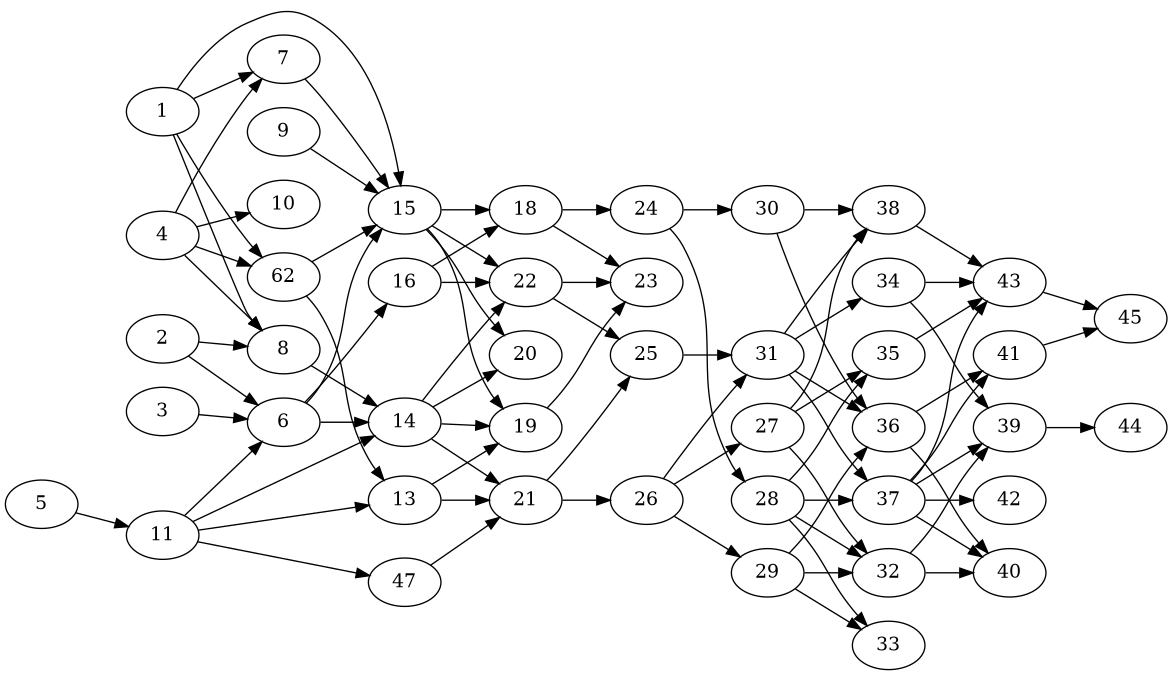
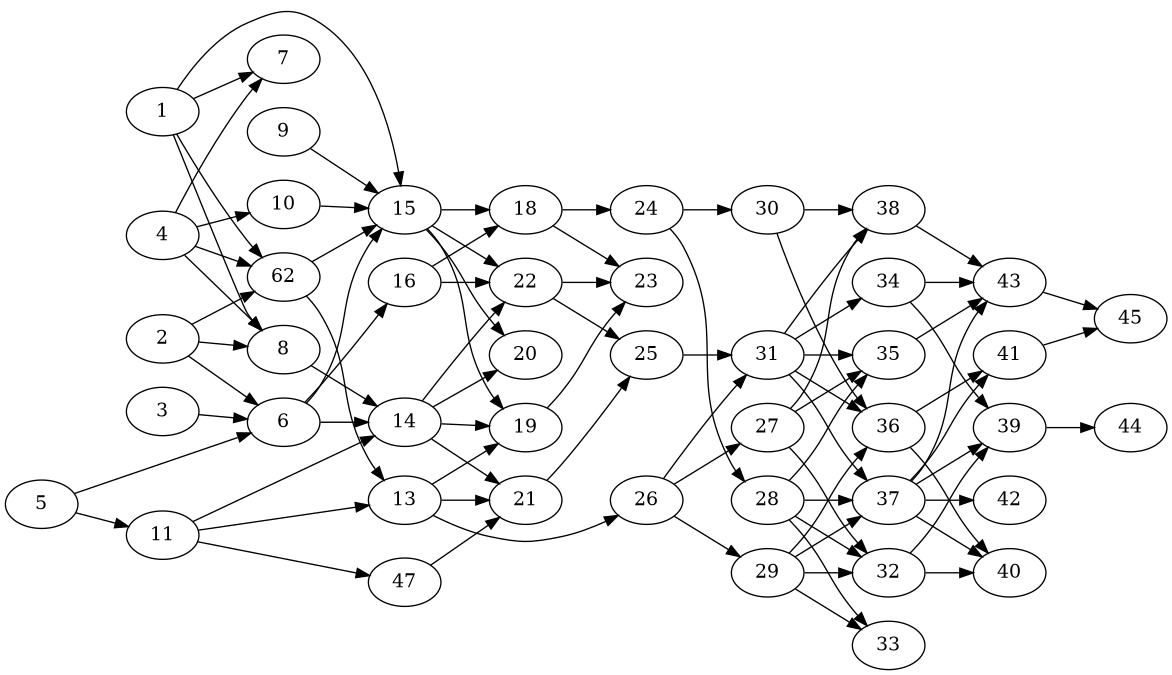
edge "7" -> "15": now "10" -> "15"
edge "2" -> "62": added
edge "31" -> "35": added
edge "11" -> "6": now "5" -> "6"
edge "21" -> "26": now "13" -> "26"
edge "29" -> "37": added
